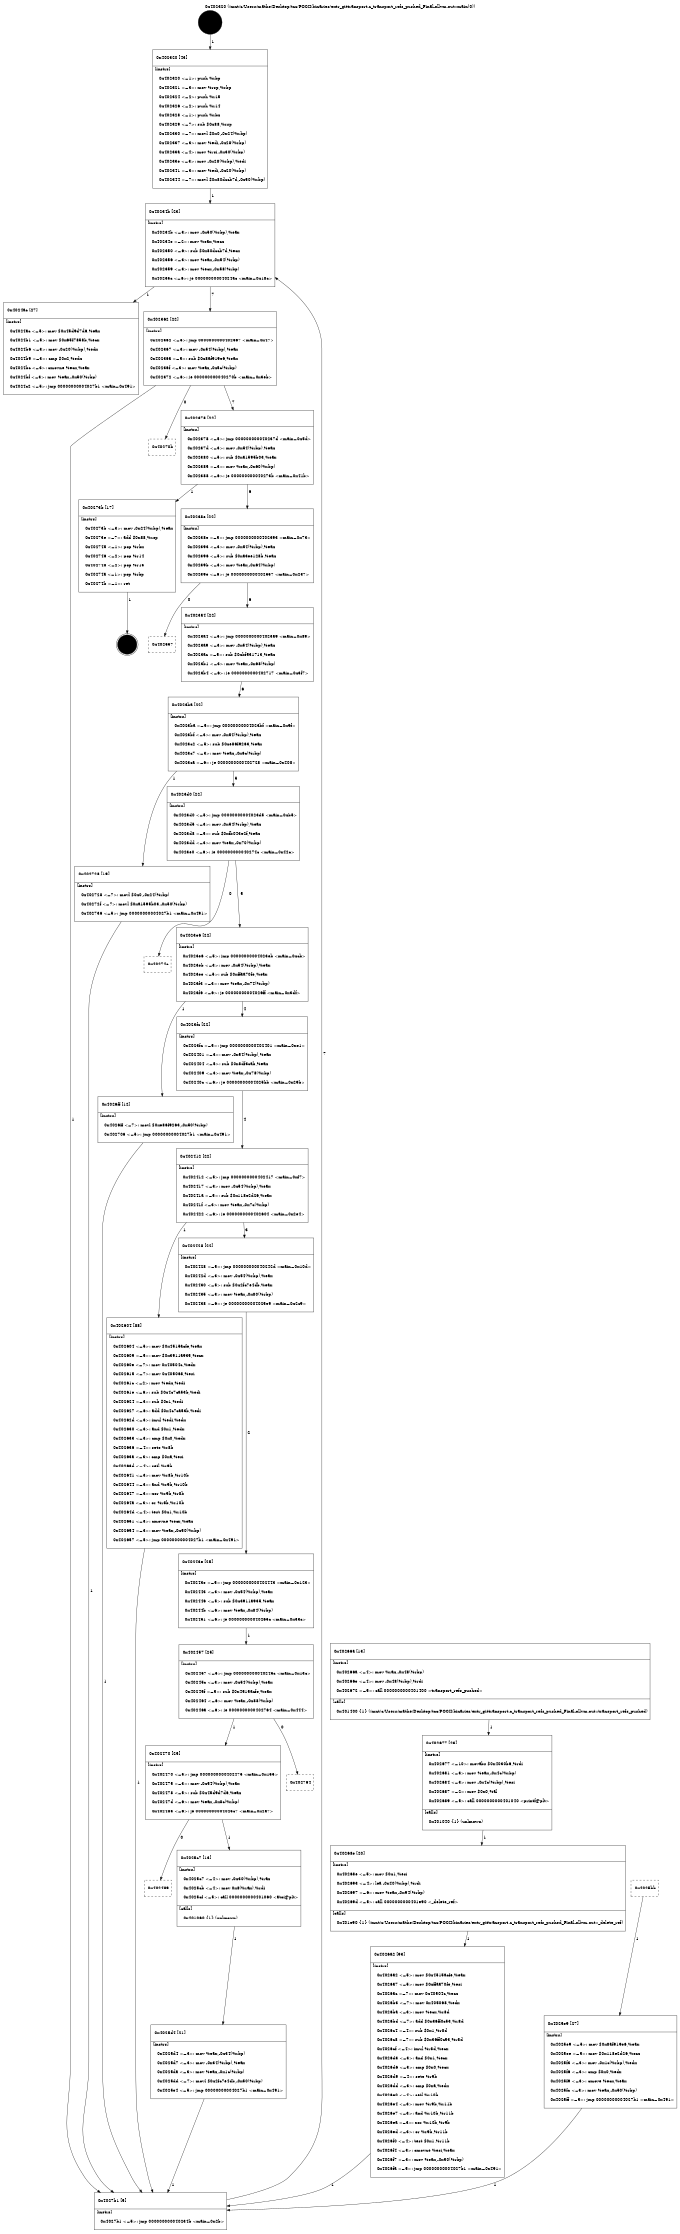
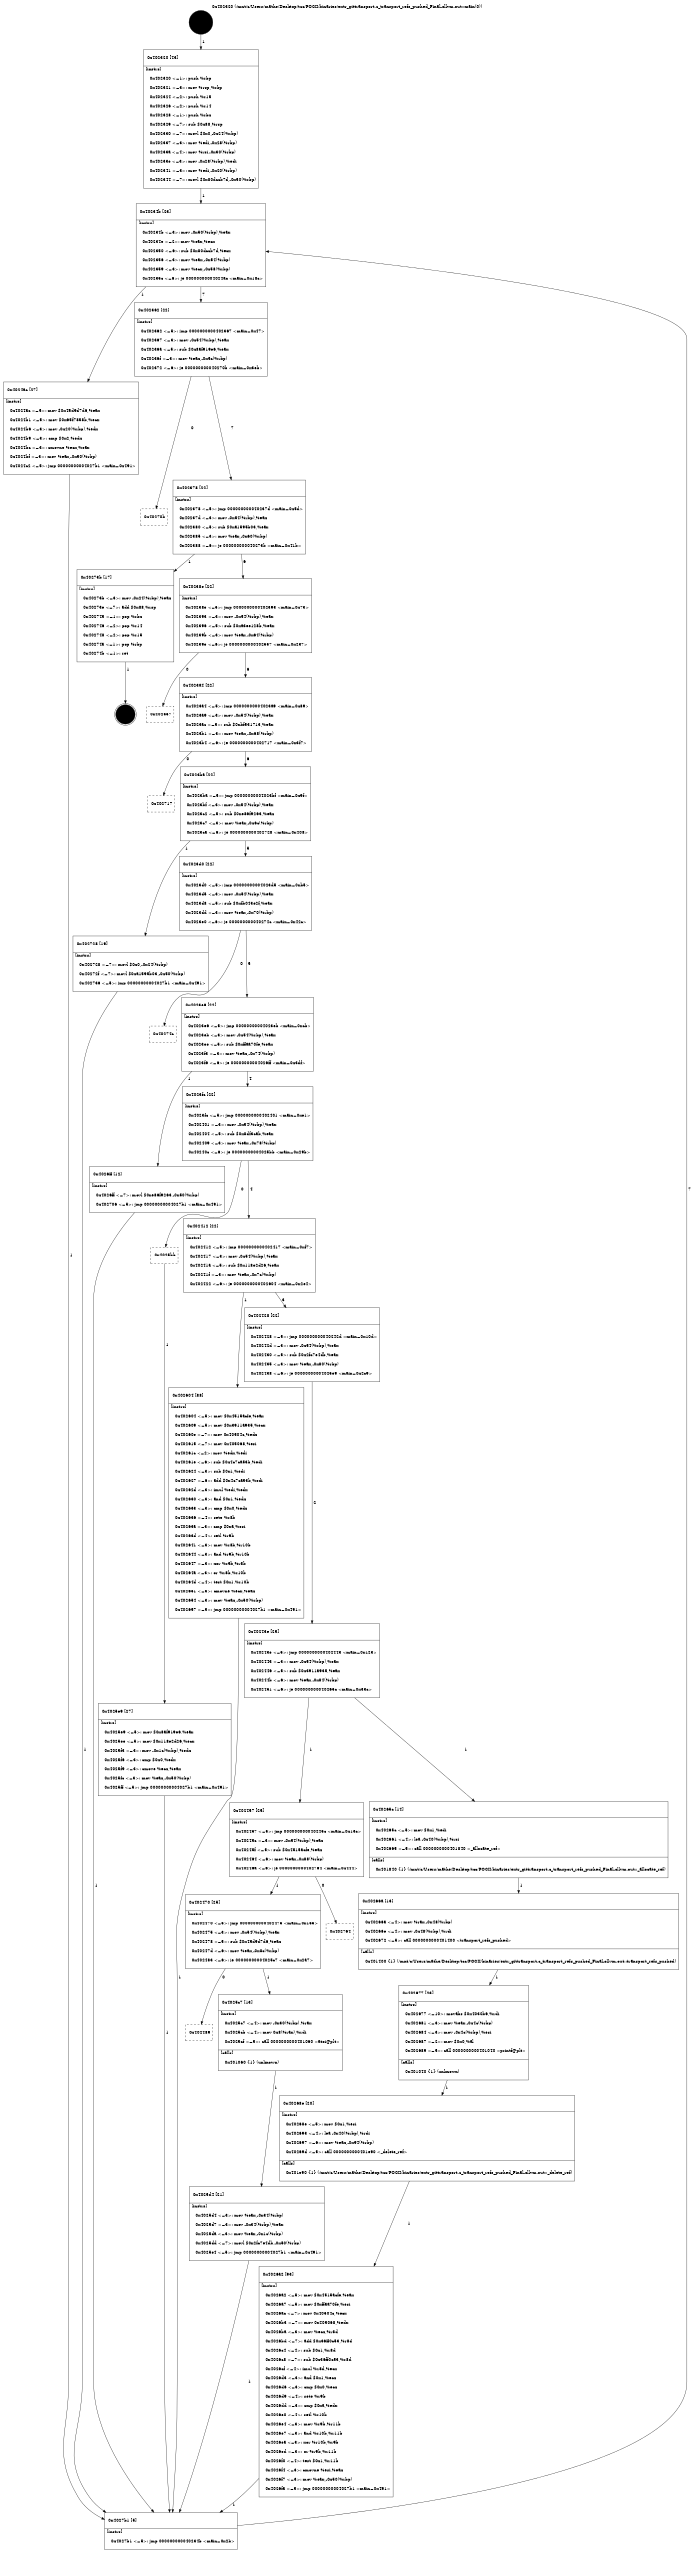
node "0x402717": added
edge "0x4023fc [22]" -> "0x4025bb": added, label "0"
edge "0x402362 [22]" -> "0x4027b1 [5]": now "0x4024ac [27]" -> "0x4027b1 [5]"
node "0x40265c [14]": added
